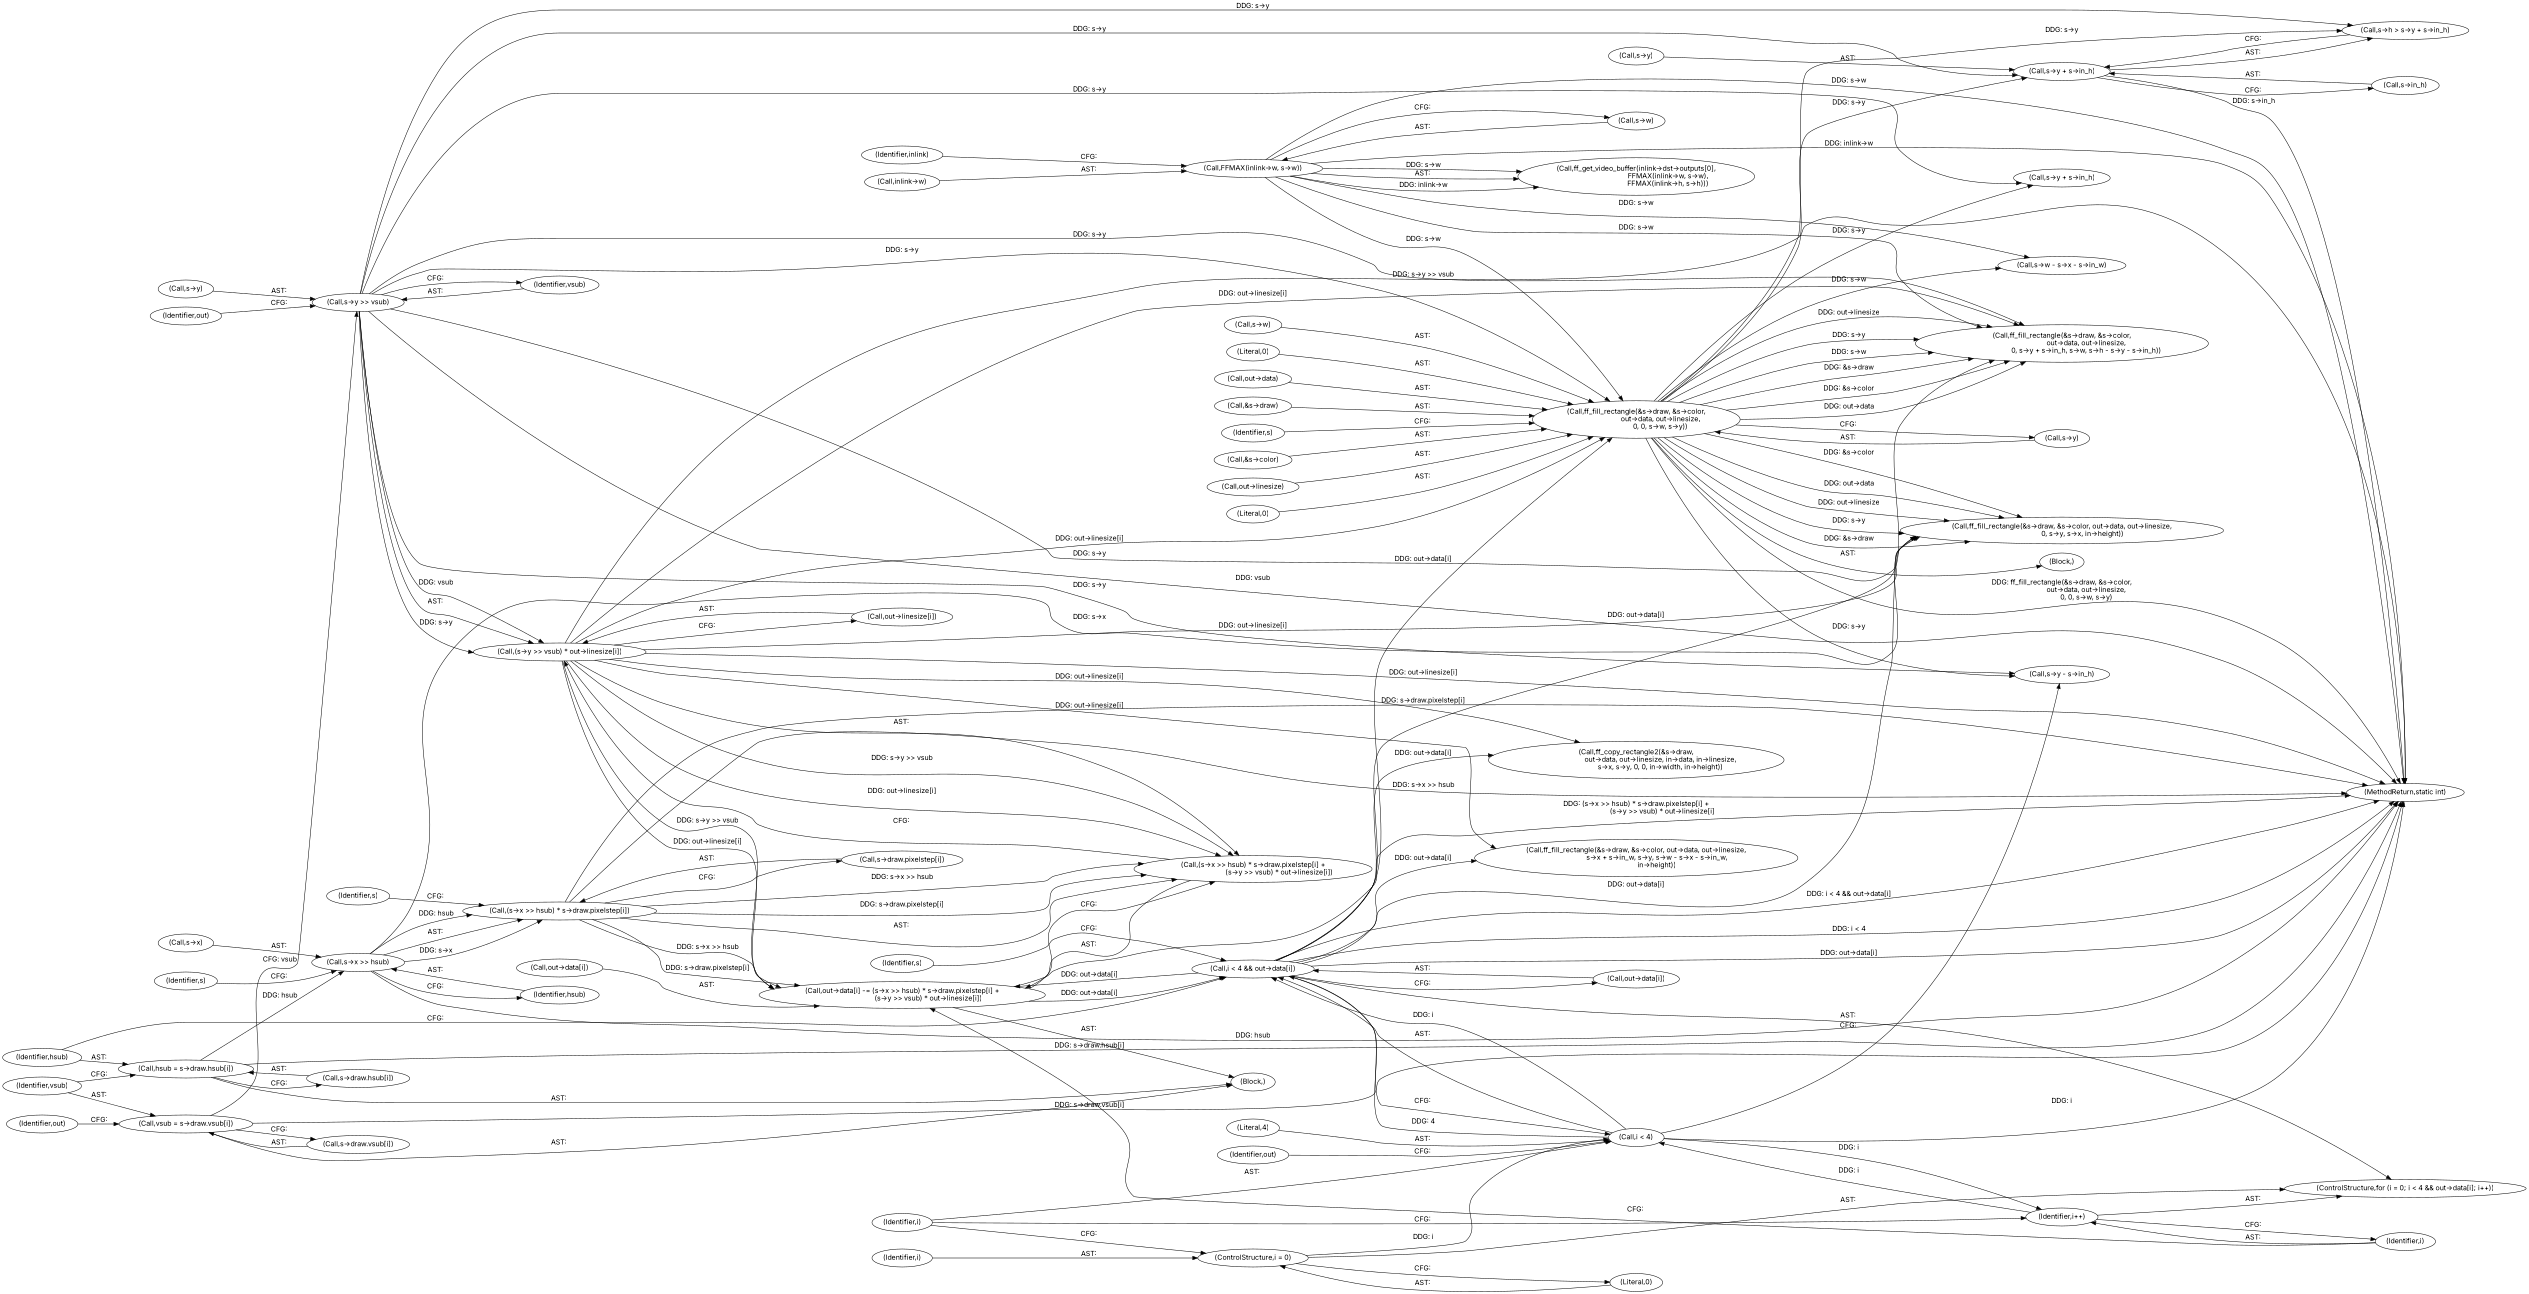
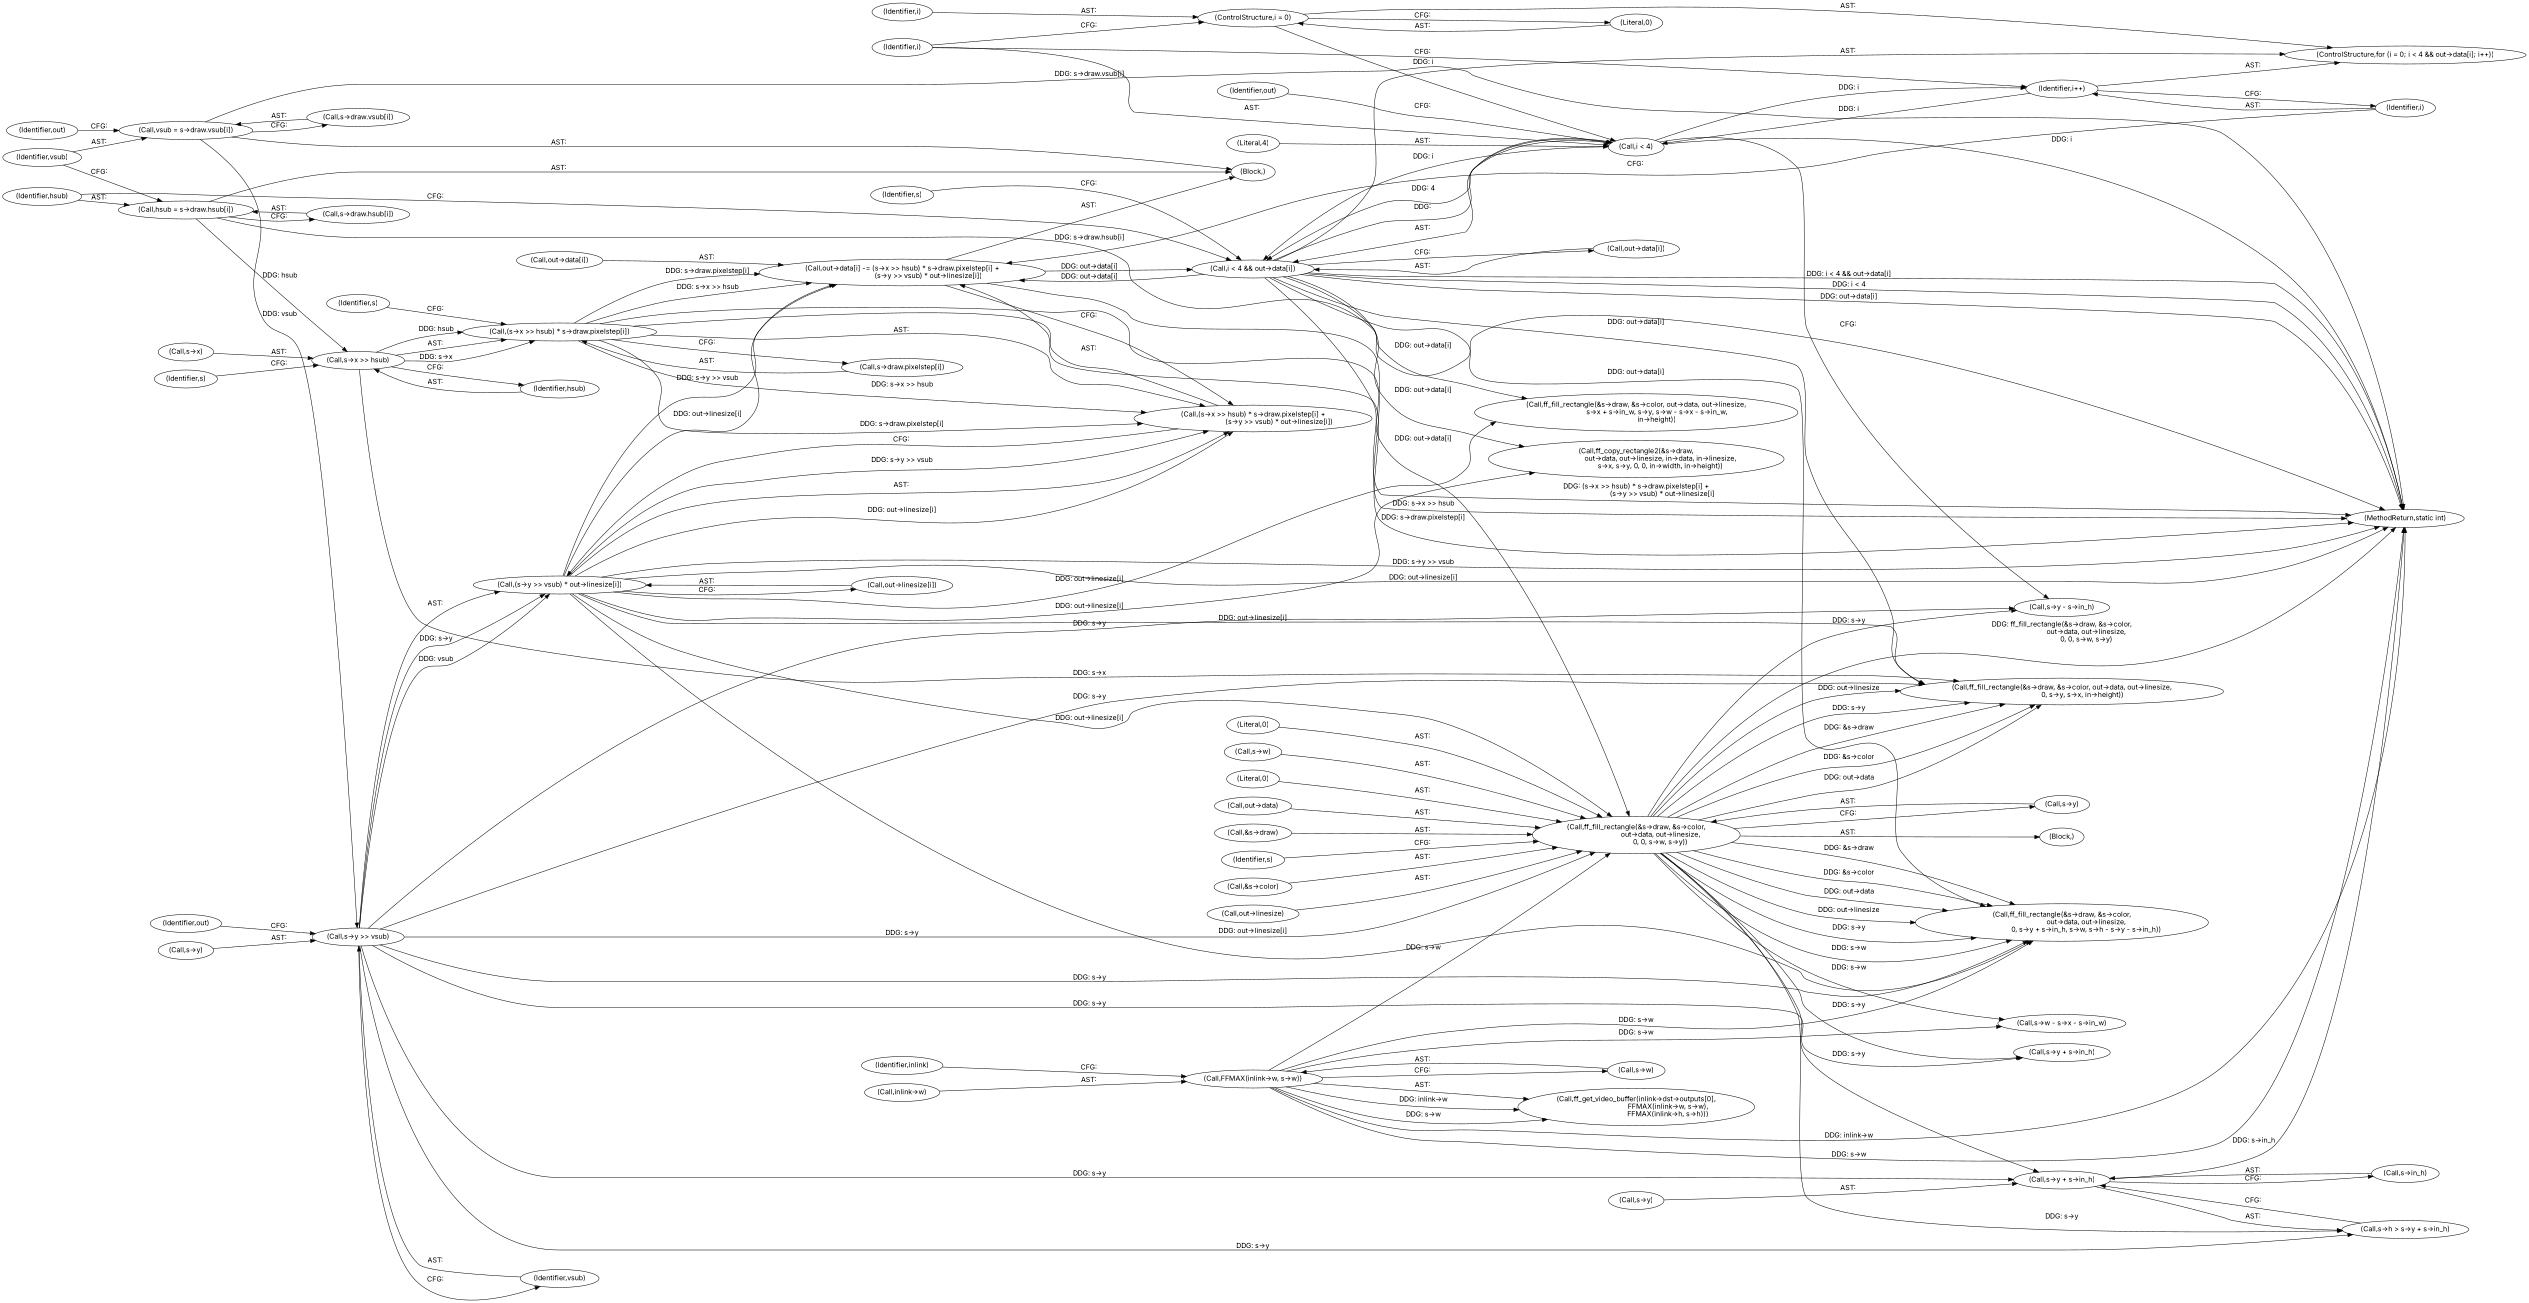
edge "(Call,s->y >> vsub)" -> "(MethodReturn,static int)": removed, label "DDG: vsub"
edge "(Call,vsub = s->draw.vsub[i])" -> "(Call,s->y >> vsub)": label "CFG: vsub" -> "DDG: vsub"
edge "(Call,s->x >> hsub)" -> "(MethodReturn,static int)": removed, label "DDG: hsub"
edge "(Call,i < 4 && out->data[i])" -> "(Call,i < 4)": label "CFG: " -> "DDG: "
